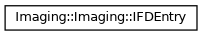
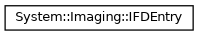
node "Imaging::Imaging::IFDEntry": label "Imaging::Imaging::IFDEntry" -> "System::Imaging::IFDEntry"
